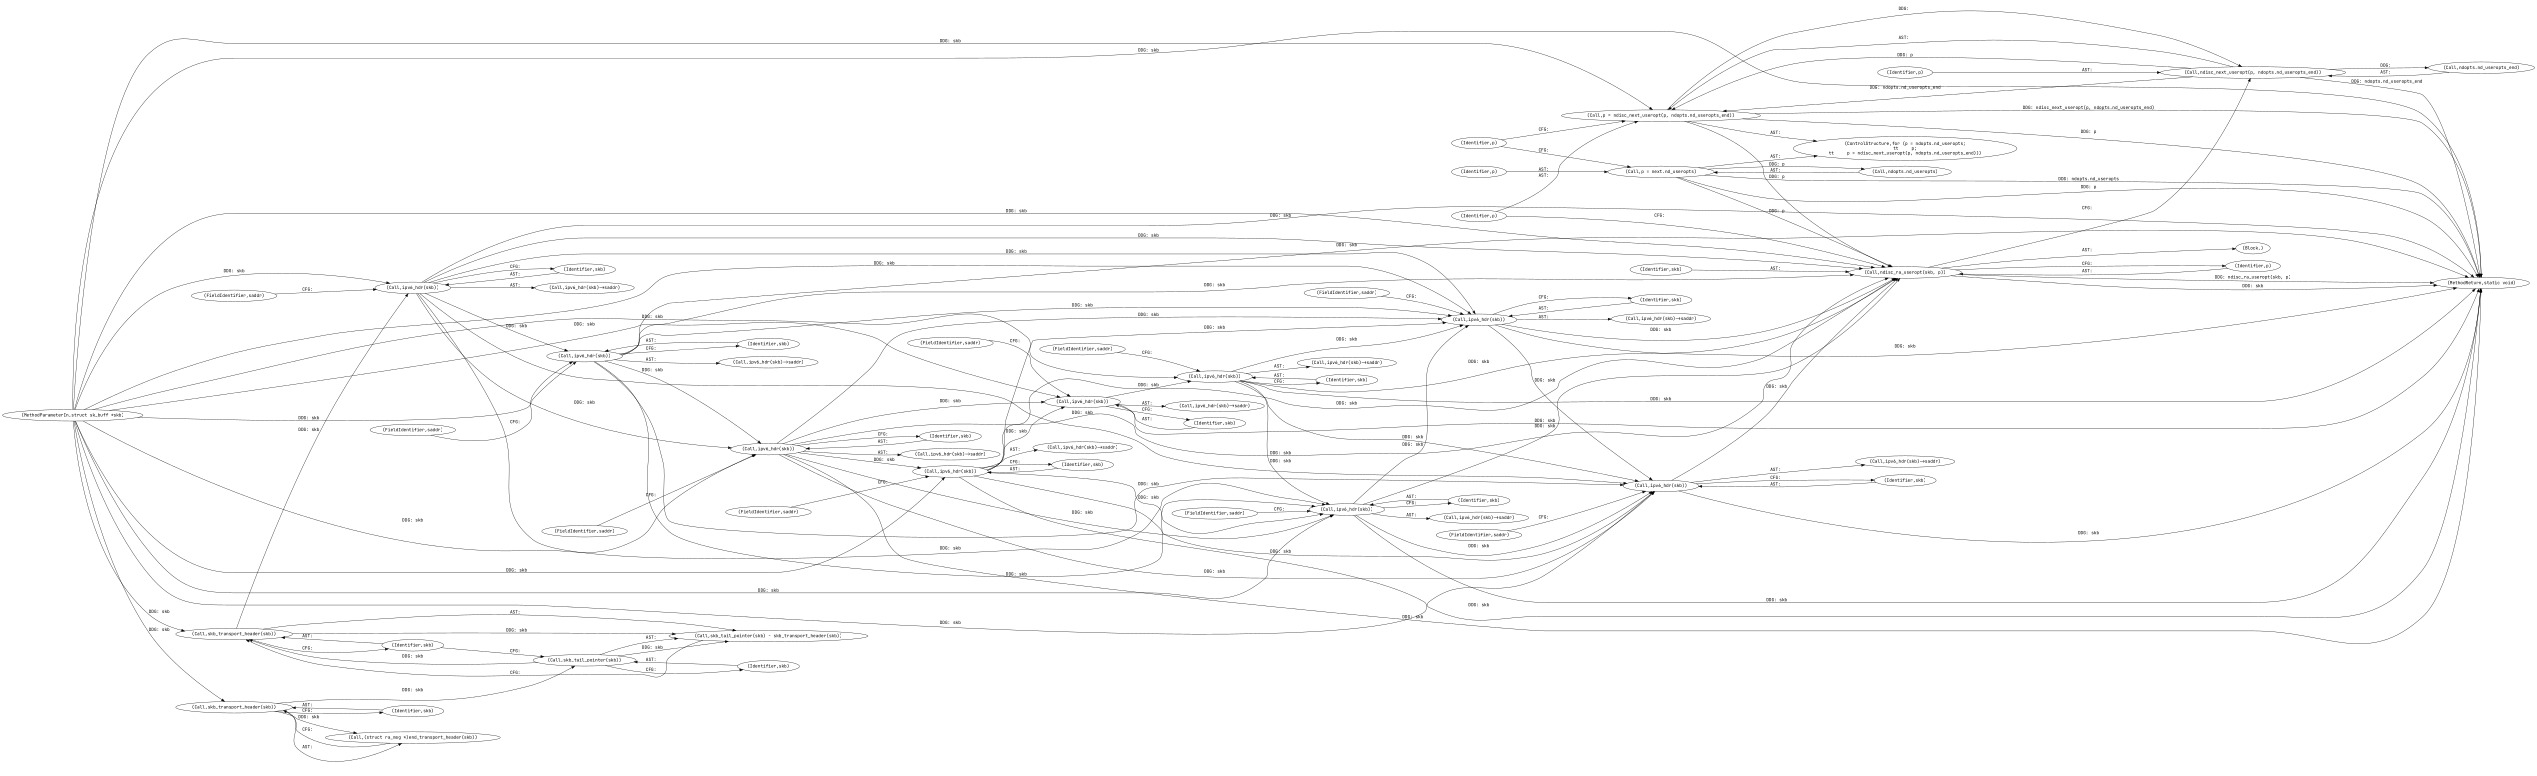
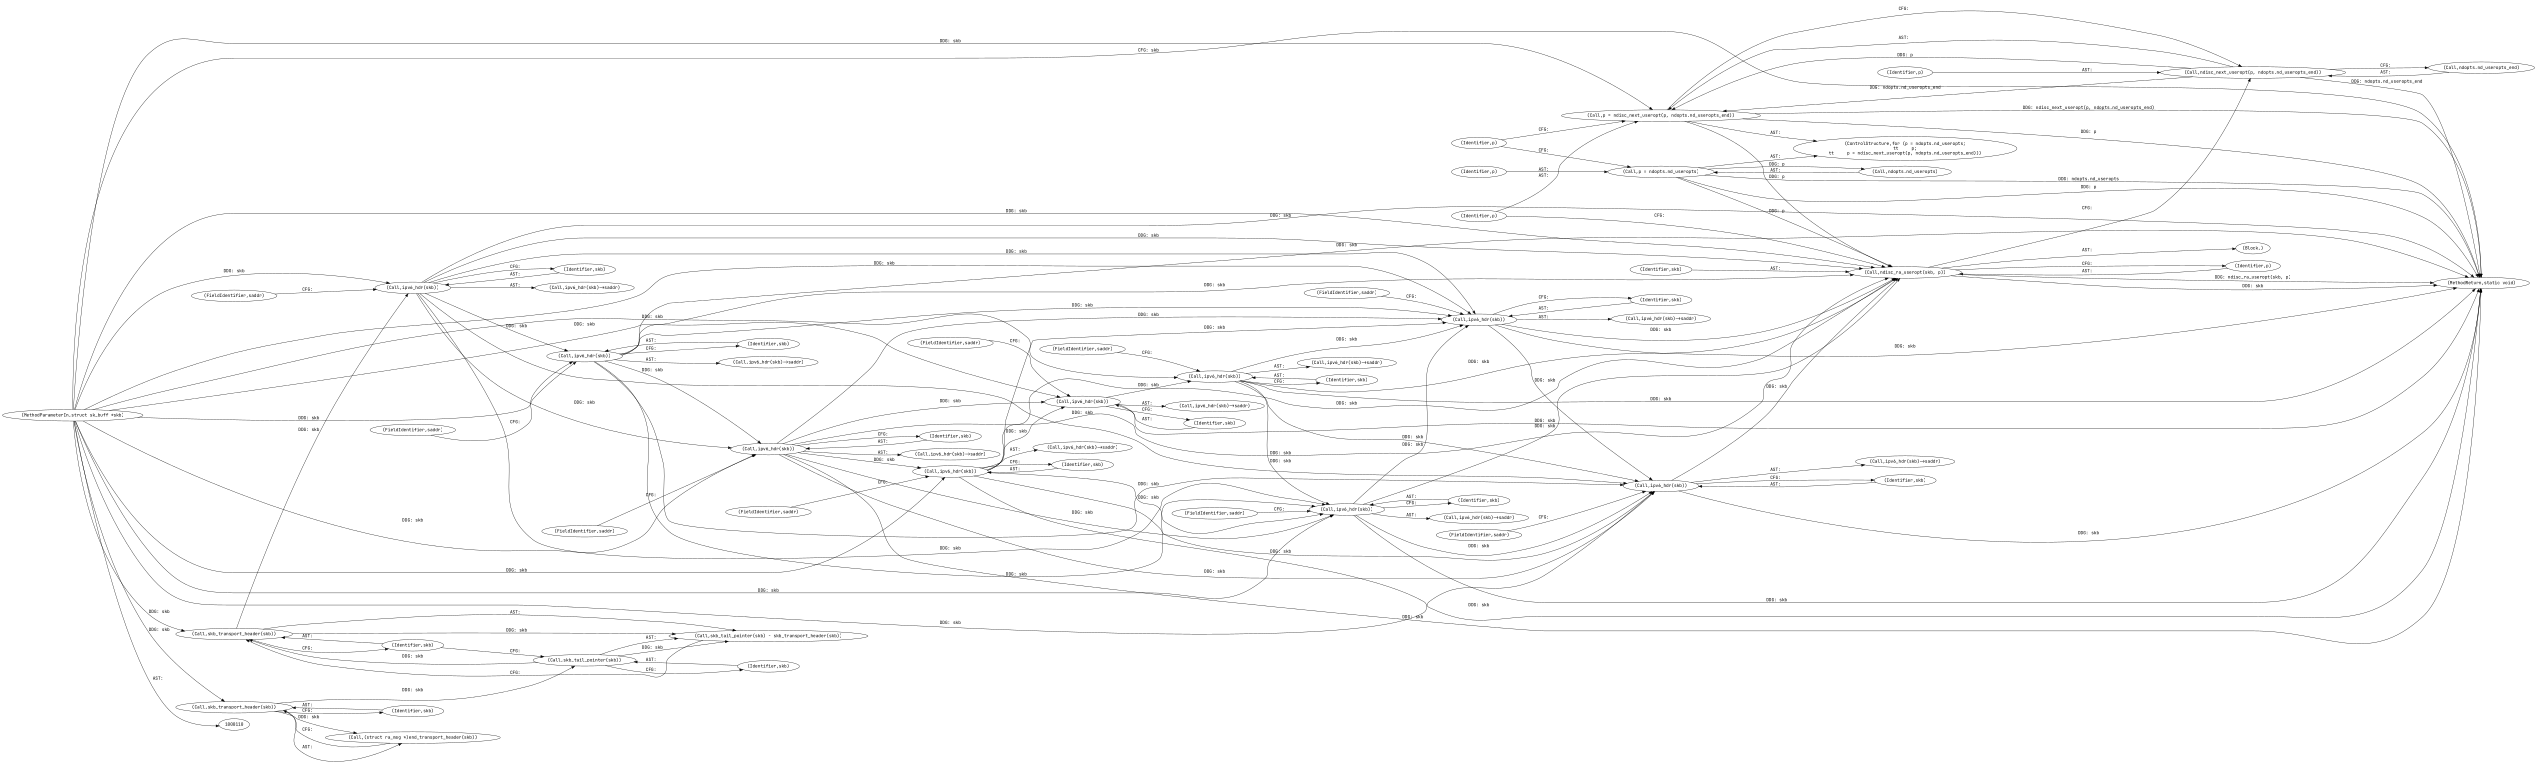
edge "(Call,p = ndisc_next_useropt(p, ndopts.nd_useropts_end))" -> "(Call,ndisc_next_useropt(p, ndopts.nd_useropts_end))": label "DDG: " -> "CFG: "
edge "(MethodParameterIn,struct sk_buff *skb)" -> "(MethodReturn,static void)": label "DDG: skb" -> "CFG: skb"
edge "(Call,ndisc_next_useropt(p, ndopts.nd_useropts_end))" -> "(Call,ndopts.nd_useropts_end)": label "DDG: " -> "CFG: "
node "(Call,p = next.nd_useropts)": label "(Call,p = next.nd_useropts)" -> "(Call,p = ndopts.nd_useropts)"
node "1000110": added
